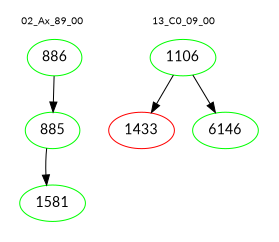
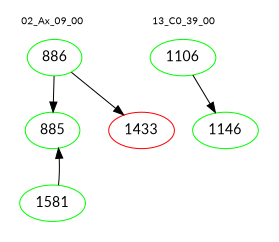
cluster "02_Ax_89_00": label "02_Ax_89_00" -> "02_Ax_09_00"
cluster "13_C0_09_00": label "13_C0_09_00" -> "13_C0_39_00"
edge "1106" -> "1433": now "886" -> "1433"
node "6146": label "6146" -> "1146"
edge "885" -> "1581": reversed
